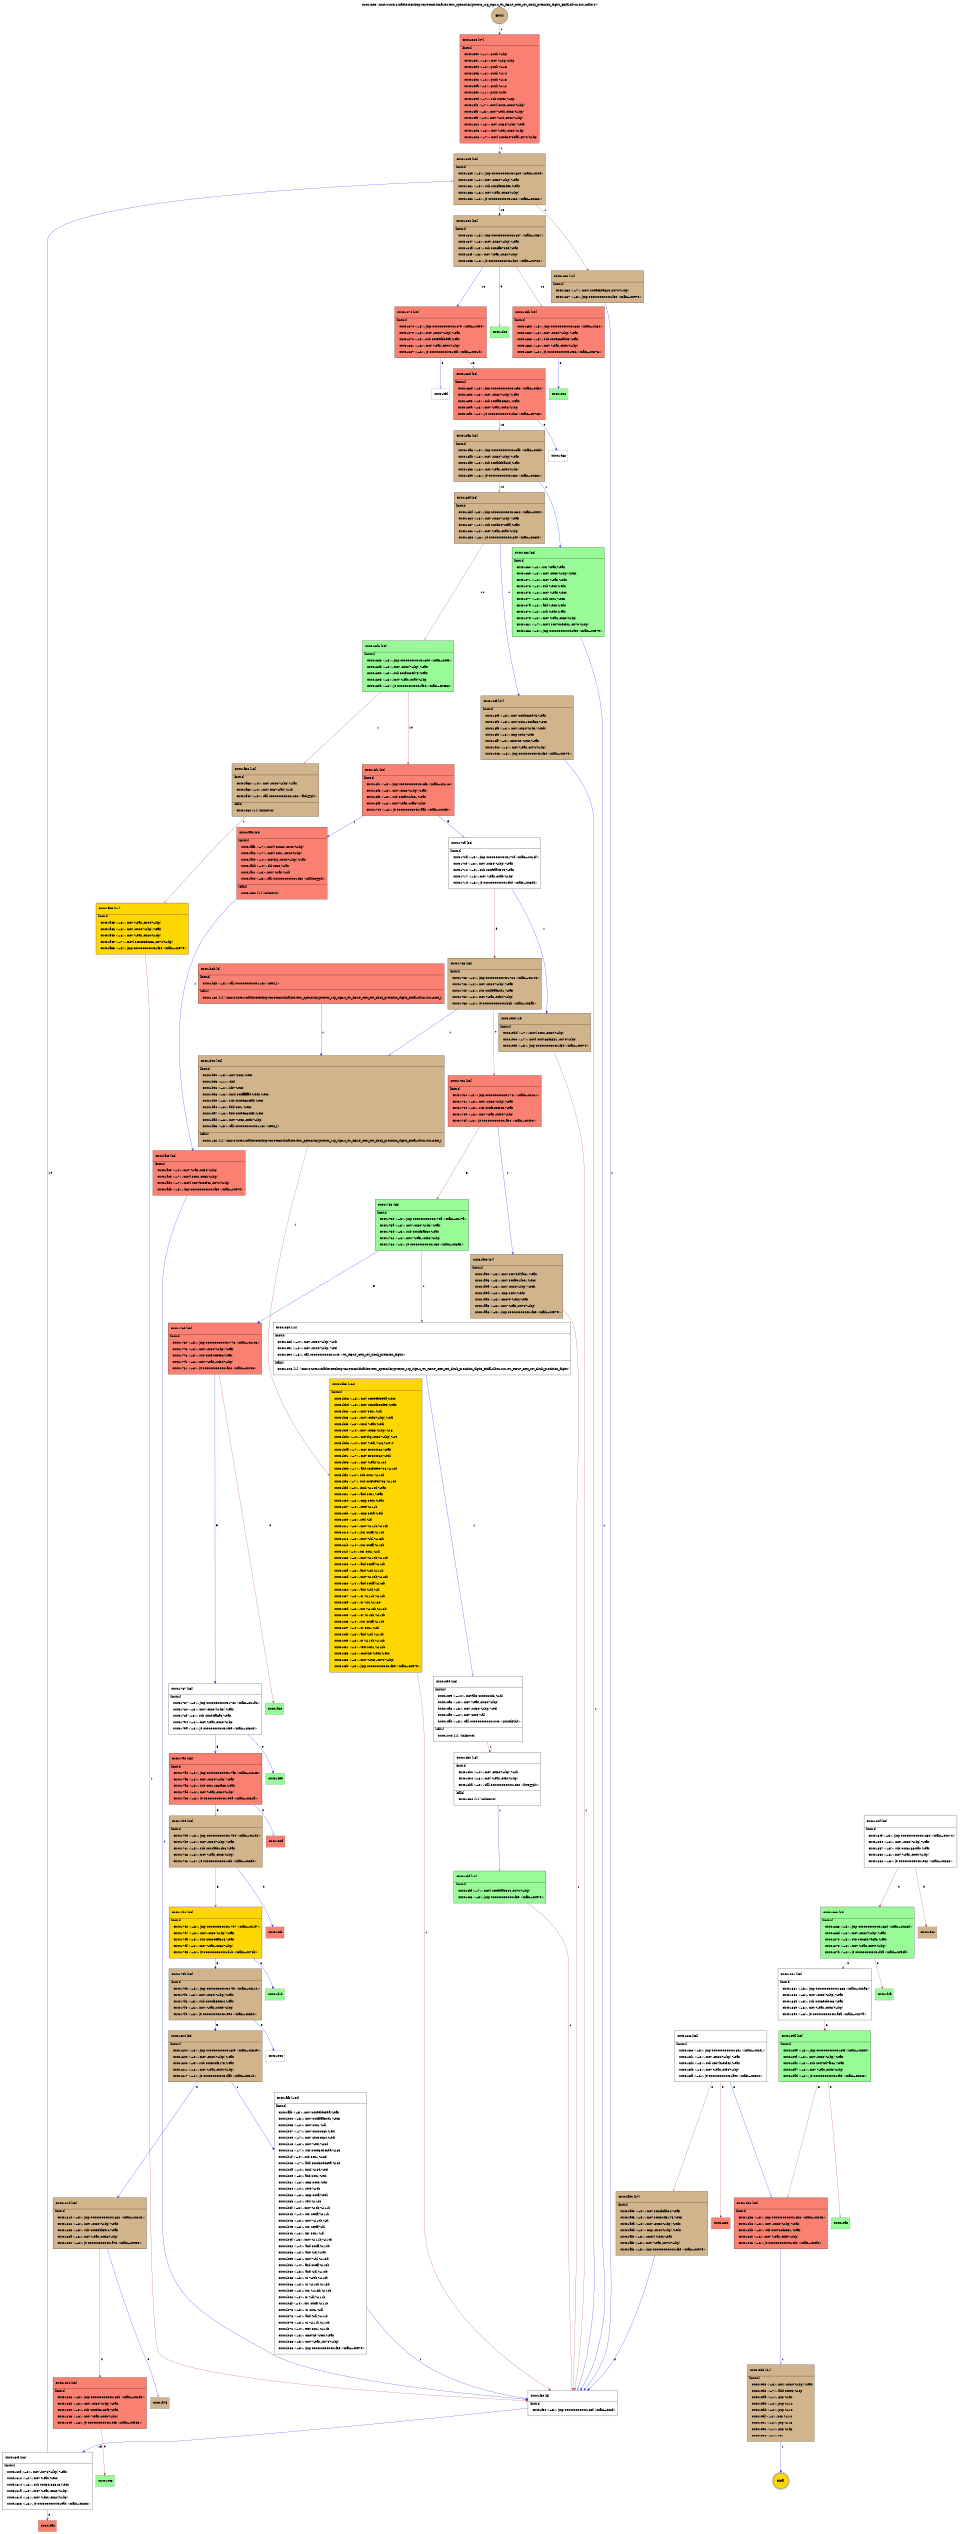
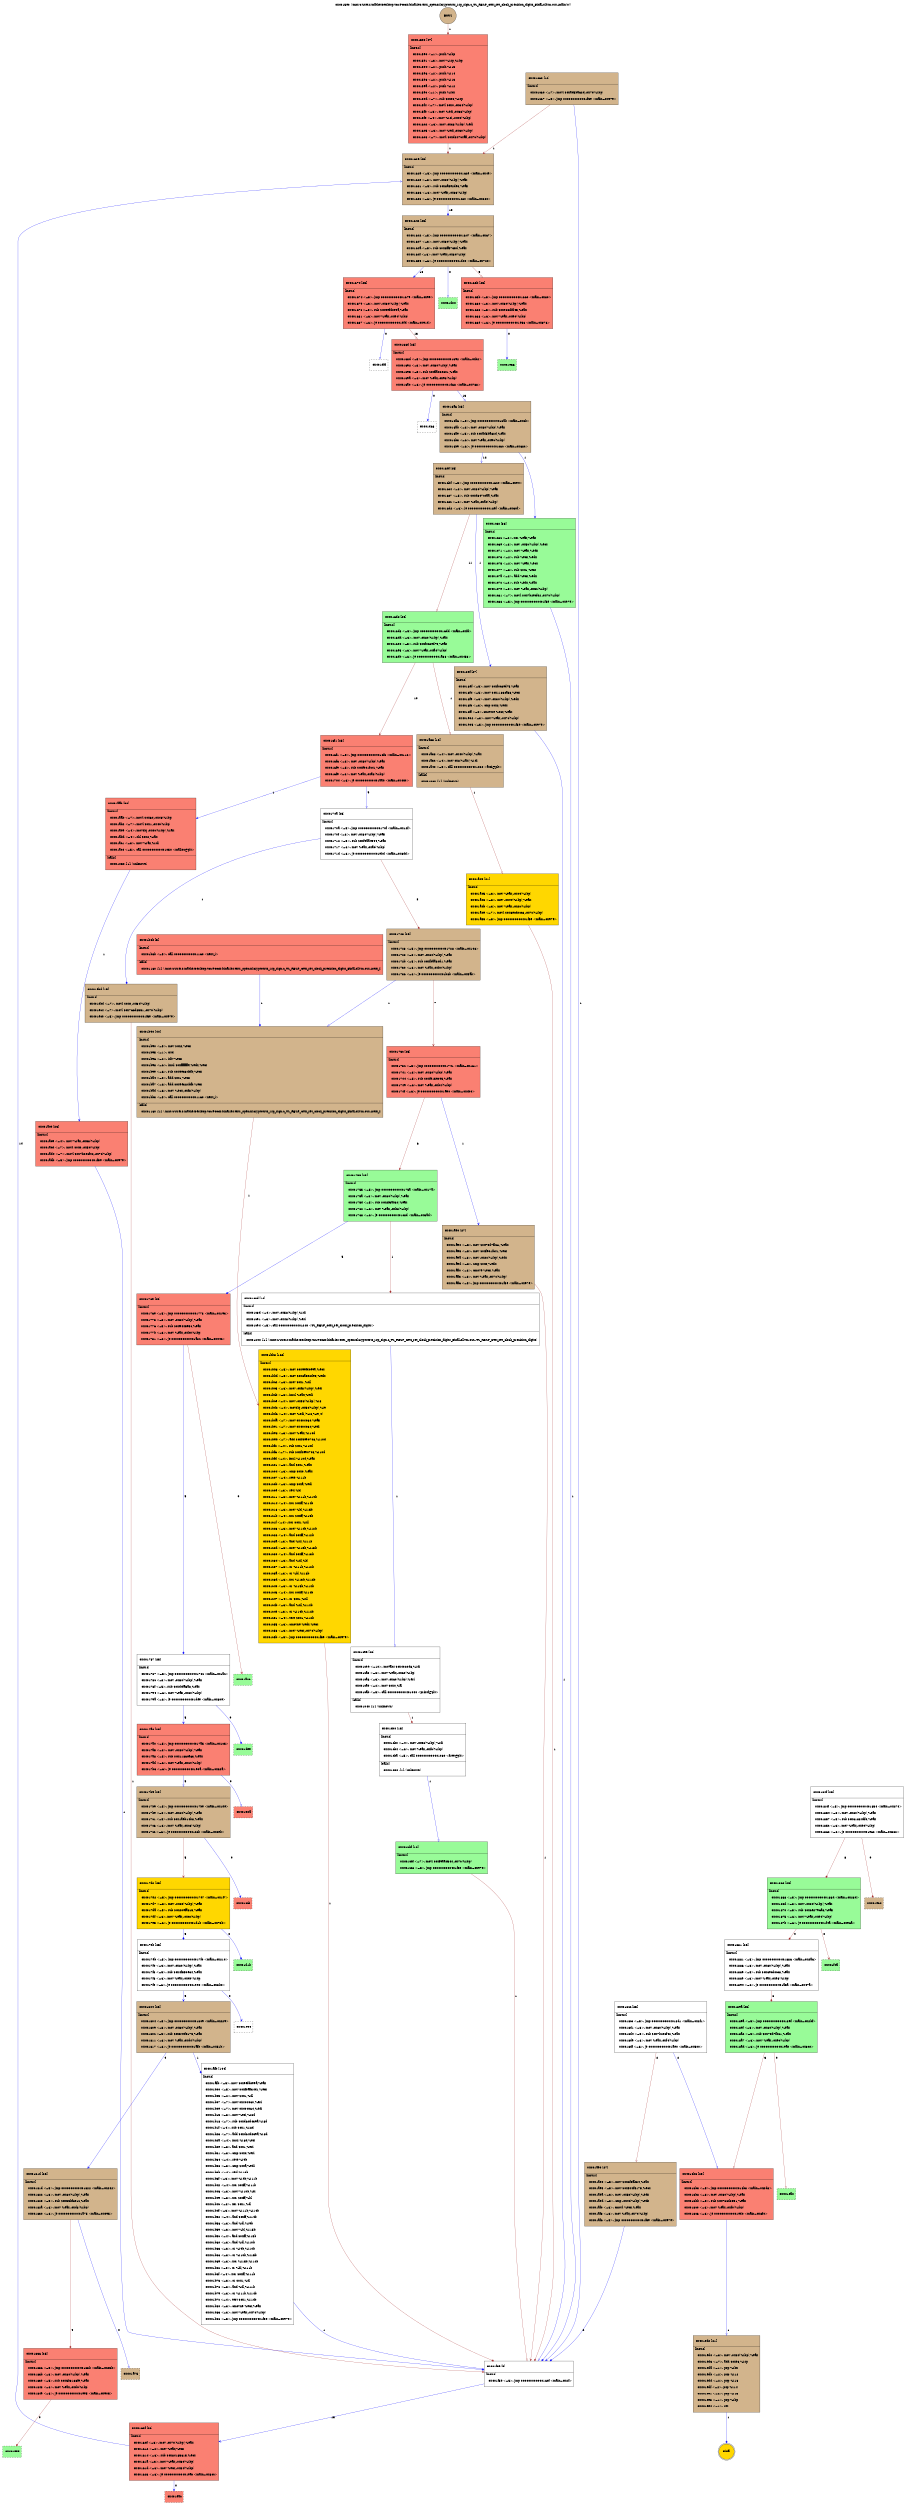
edge "0x401629 [25]" -> "0x401c60 [12]": reversed
edge "0x401642 [25]" -> "0x40165b [25]": label " 13" -> " 5"
edge "0x40184f [25]" -> "0x401868 [25]": label " 4" -> " 8"
node "0x4017eb [25]": fillcolor tan -> white
edge "0x4017eb [25]" -> "0x401804 [25]": arrowhead diamond -> vee
node "0x4018e5": removed
node "0x40160f [26]": fillcolor white -> salmon
